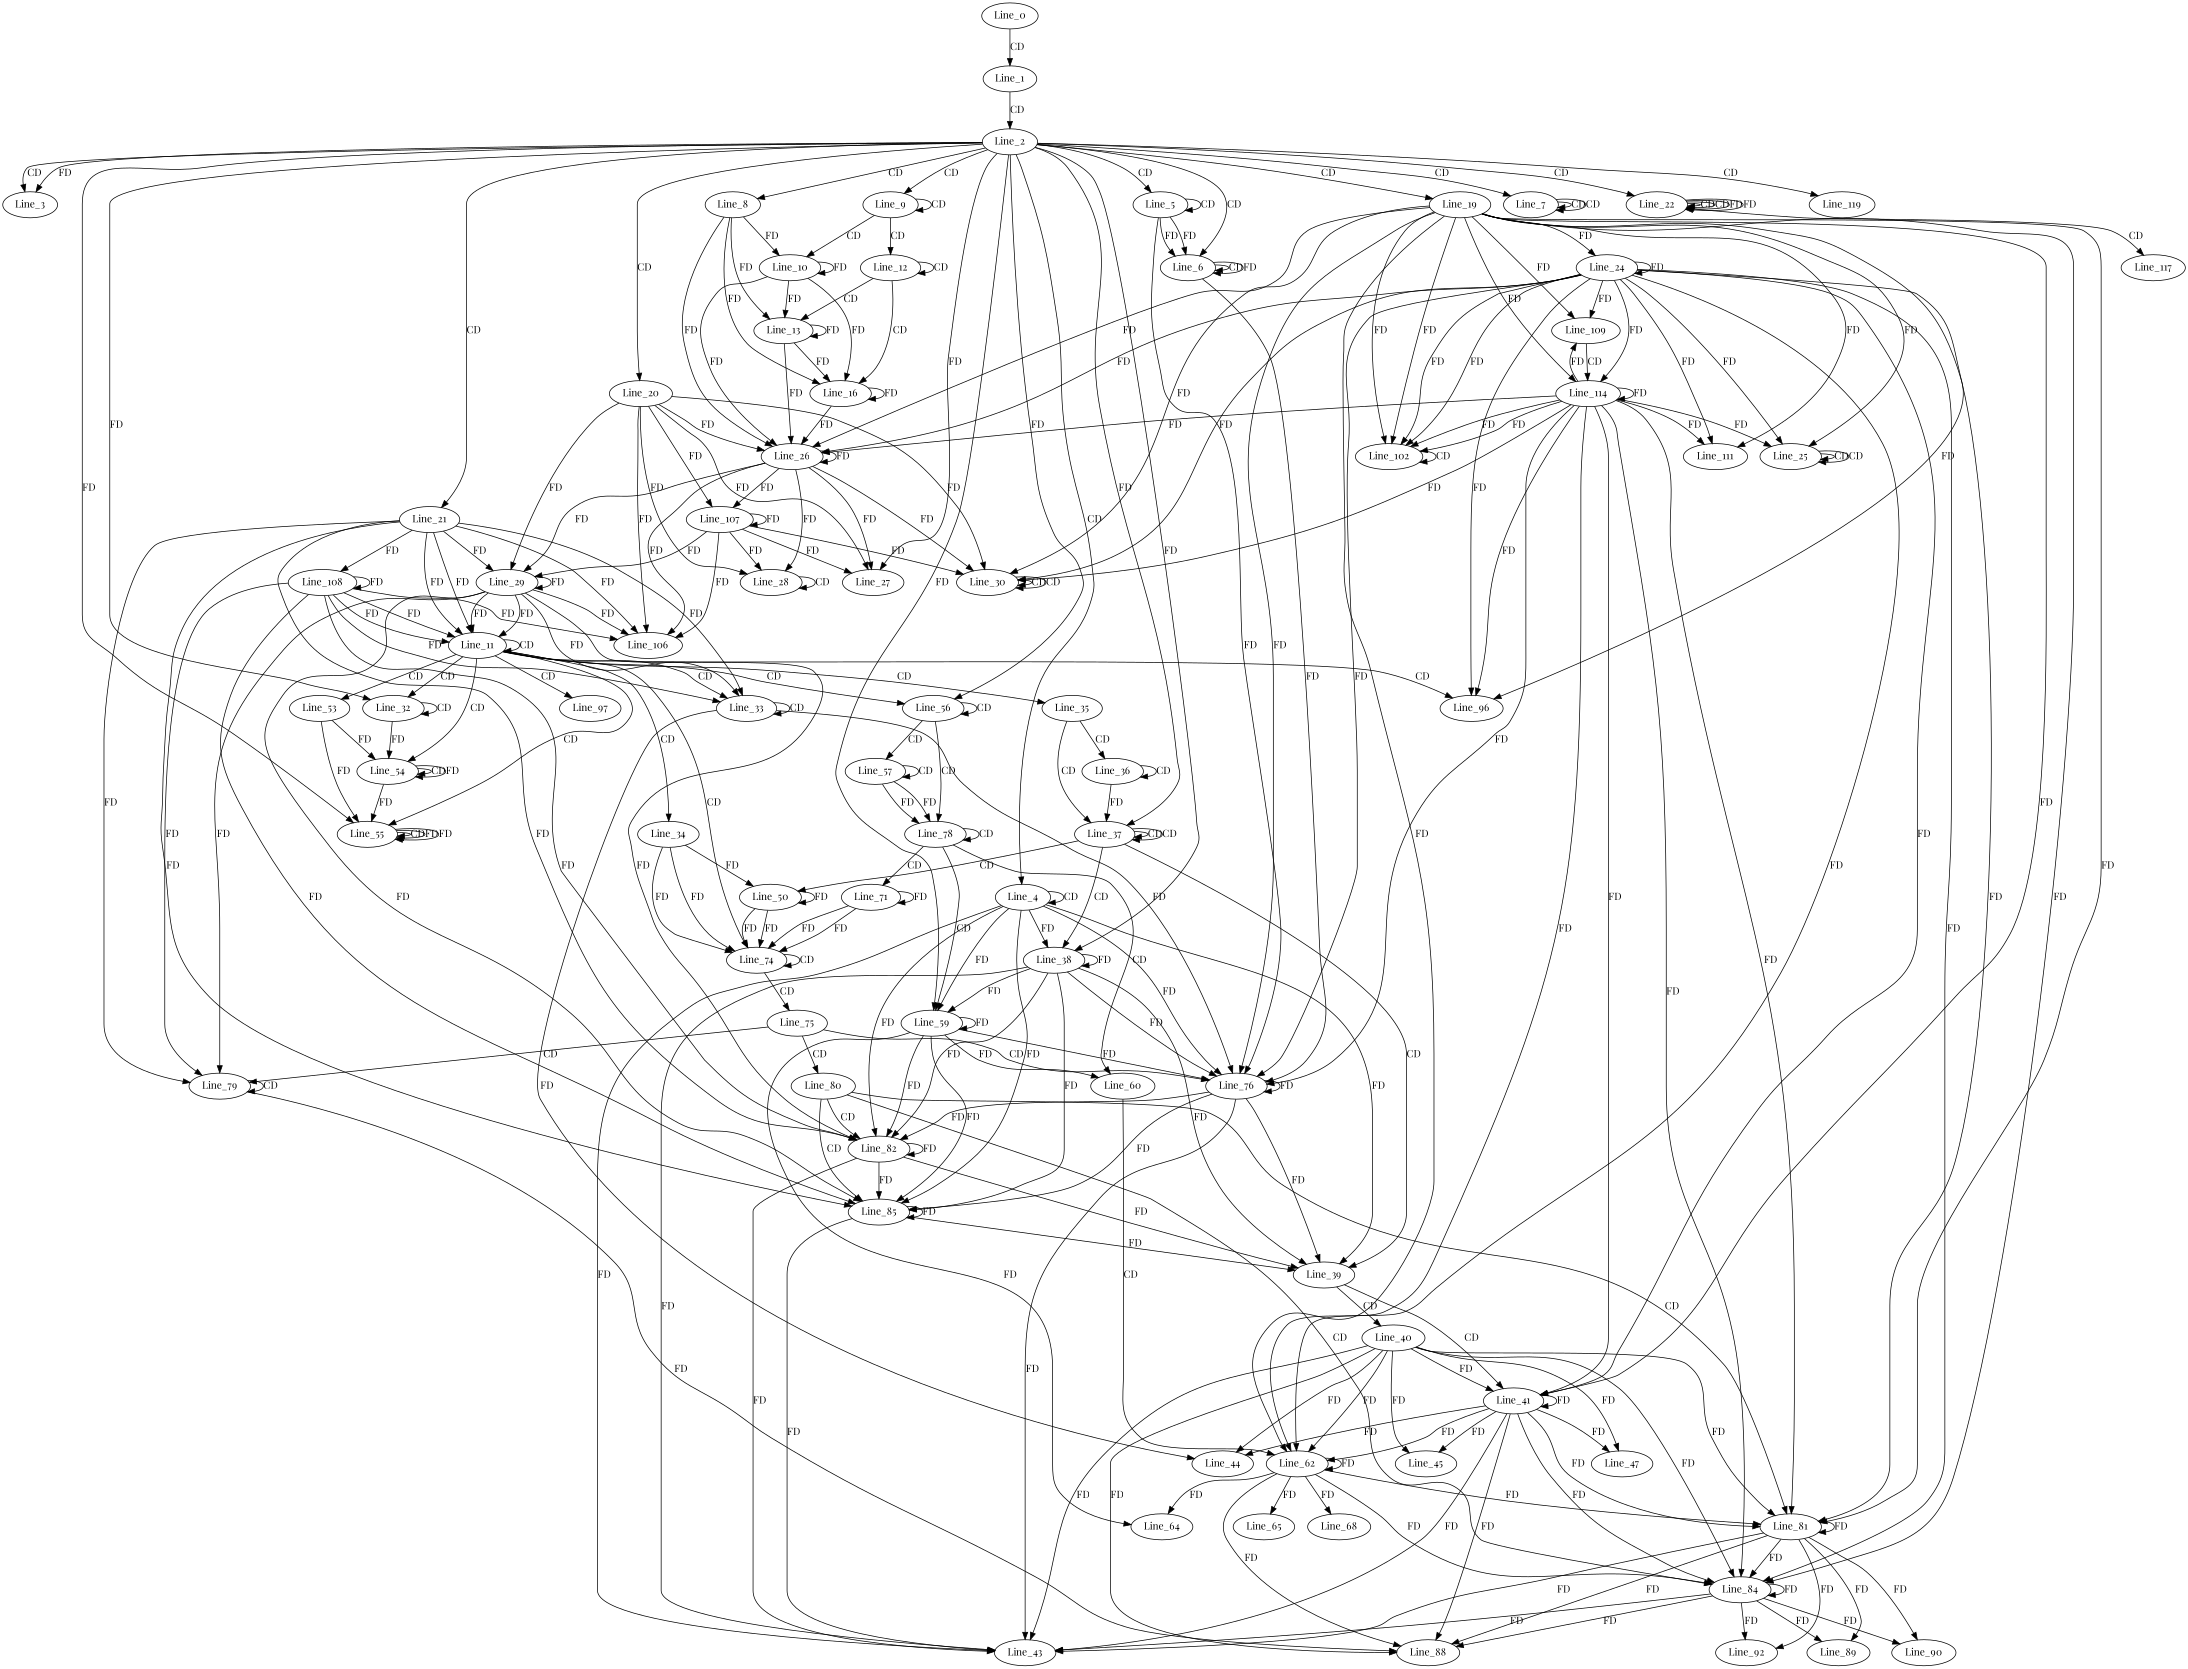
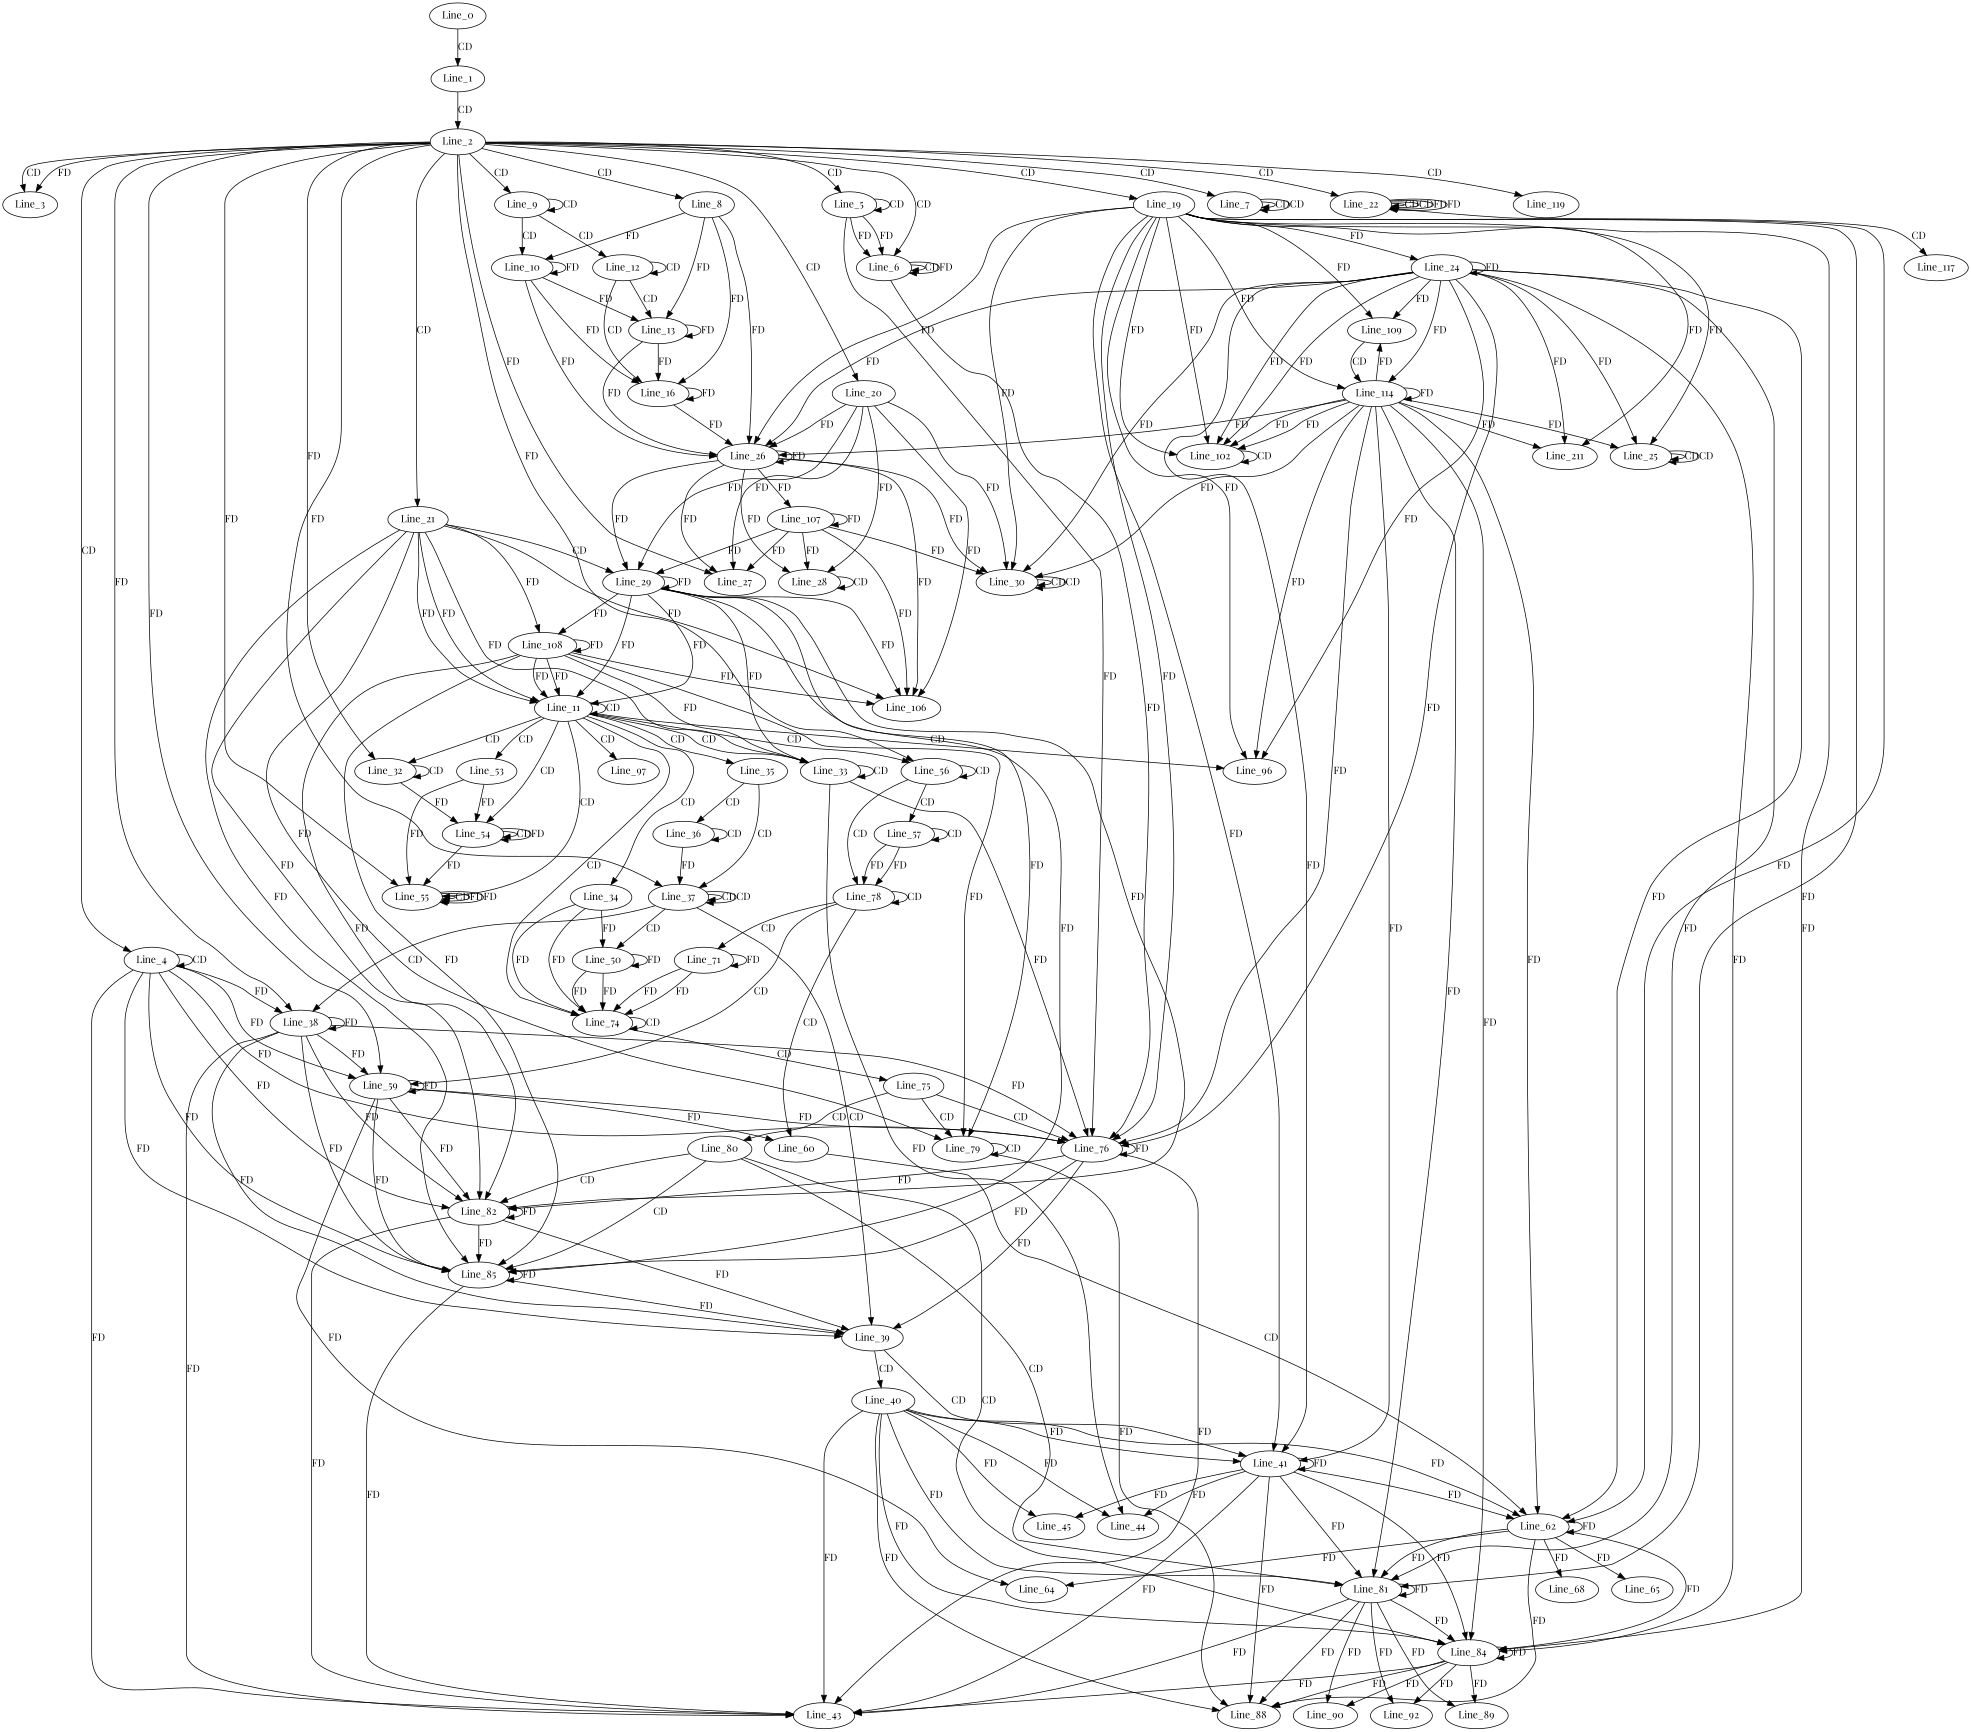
edge "Line_20" -> "Line_107": removed, label "FD"
node "Line_111": label "Line_111" -> "Line_211"
edge "Line_21" -> "Line_29": label "FD" -> "CD"
edge "Line_29" -> "Line_108": added, label "FD"
node "Line_47": removed
